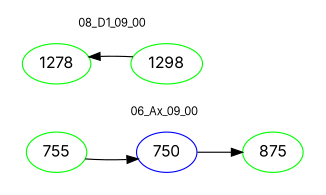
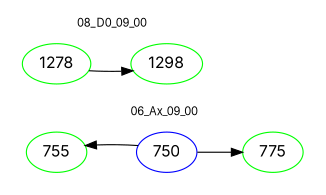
cluster "08_D1_09_00": label "08_D1_09_00" -> "08_D0_09_00"
edge "1298" -> "1278": reversed
node "875": label "875" -> "775"
edge "755" -> "750": reversed
